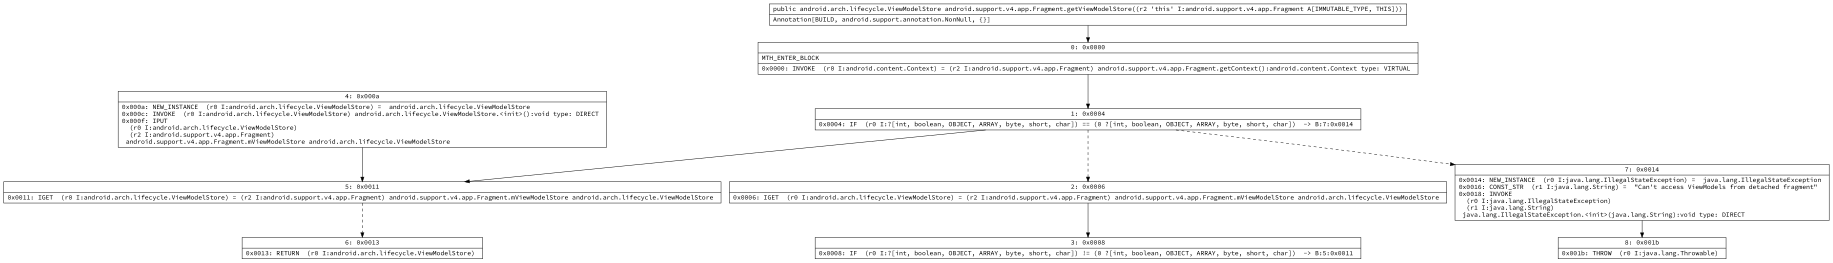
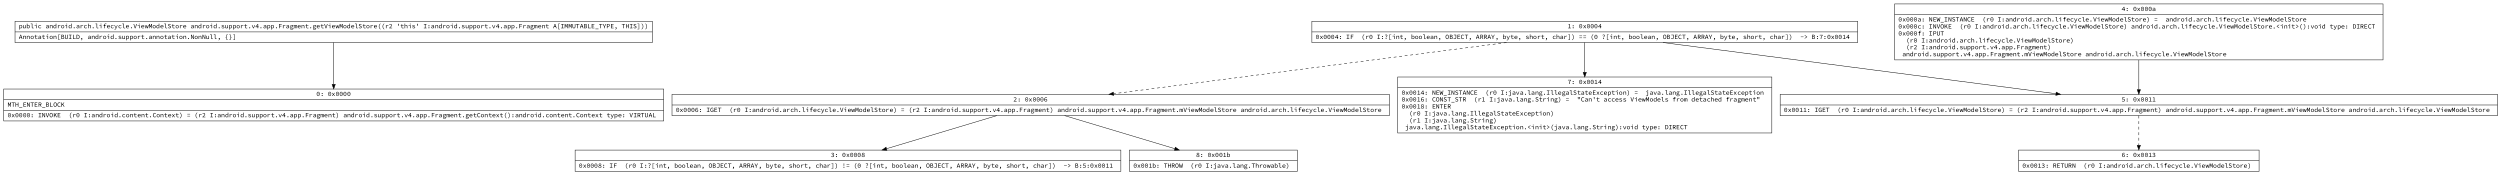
edge "0: 0x0000" -> "1: 0x0004": removed
edge "1: 0x0004" -> "7: 0x0014": style dashed -> solid
node "7: 0x0014": text "0x0018: INVOKE" -> "0x0018: ENTER"
edge "7: 0x0014" -> "8: 0x001b": now "2: 0x0006" -> "8: 0x001b"
